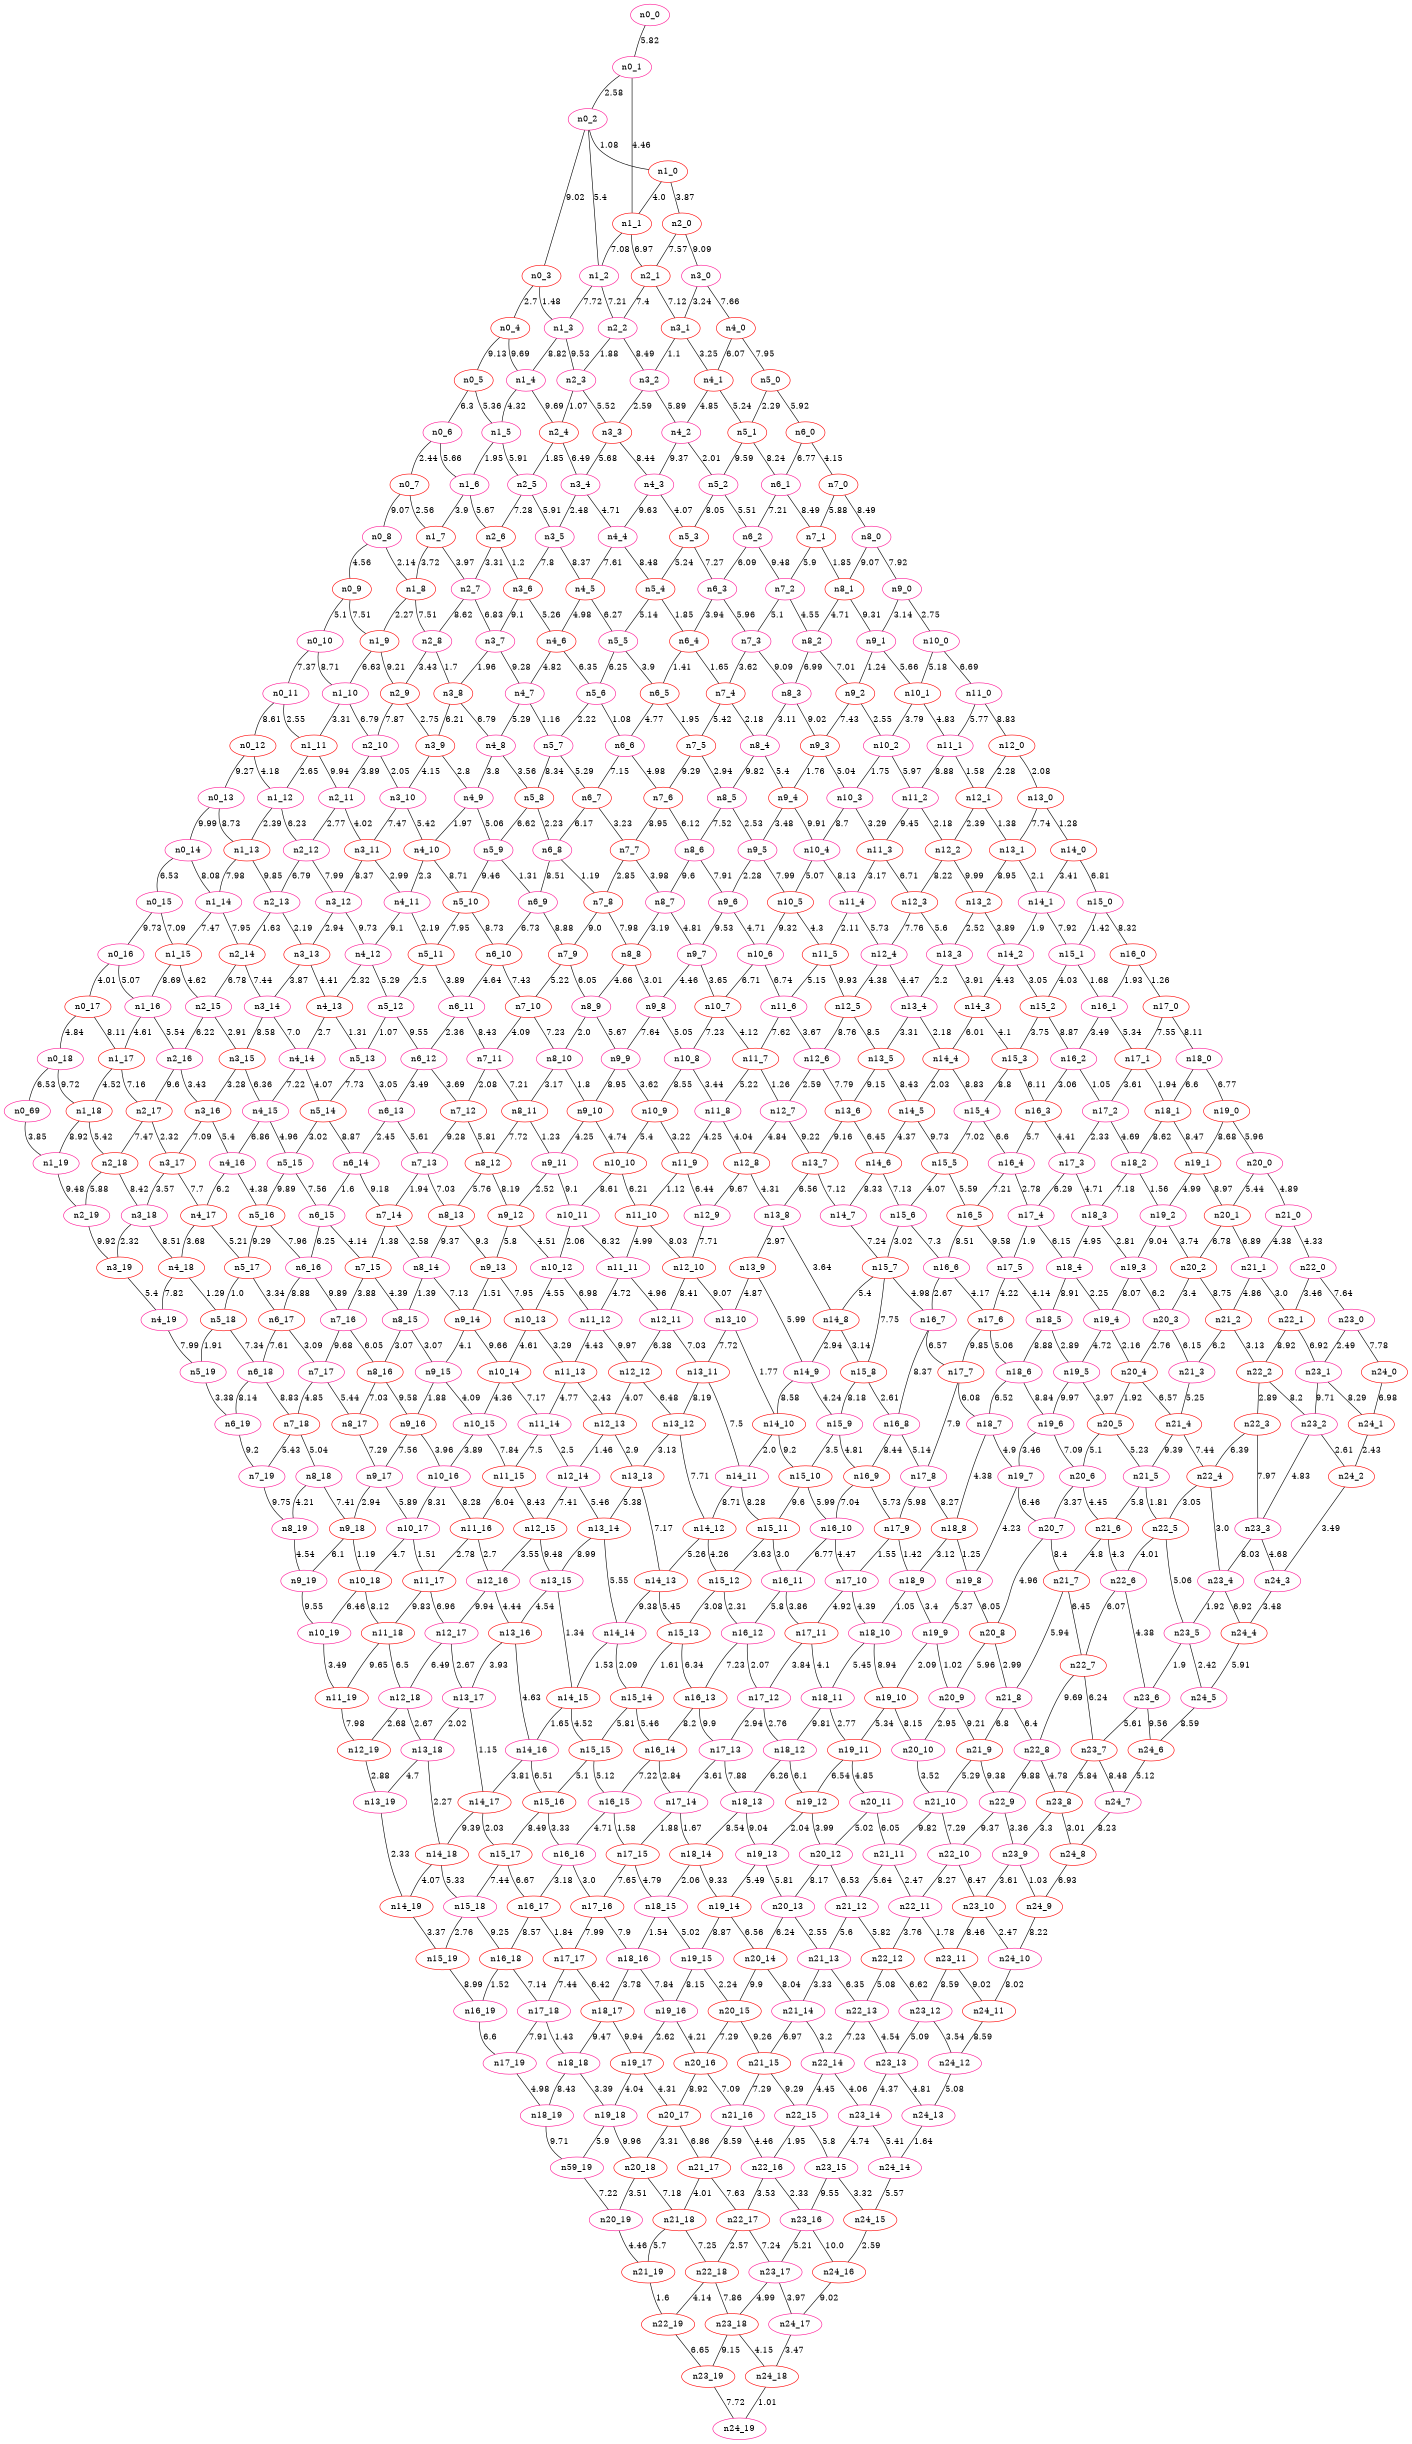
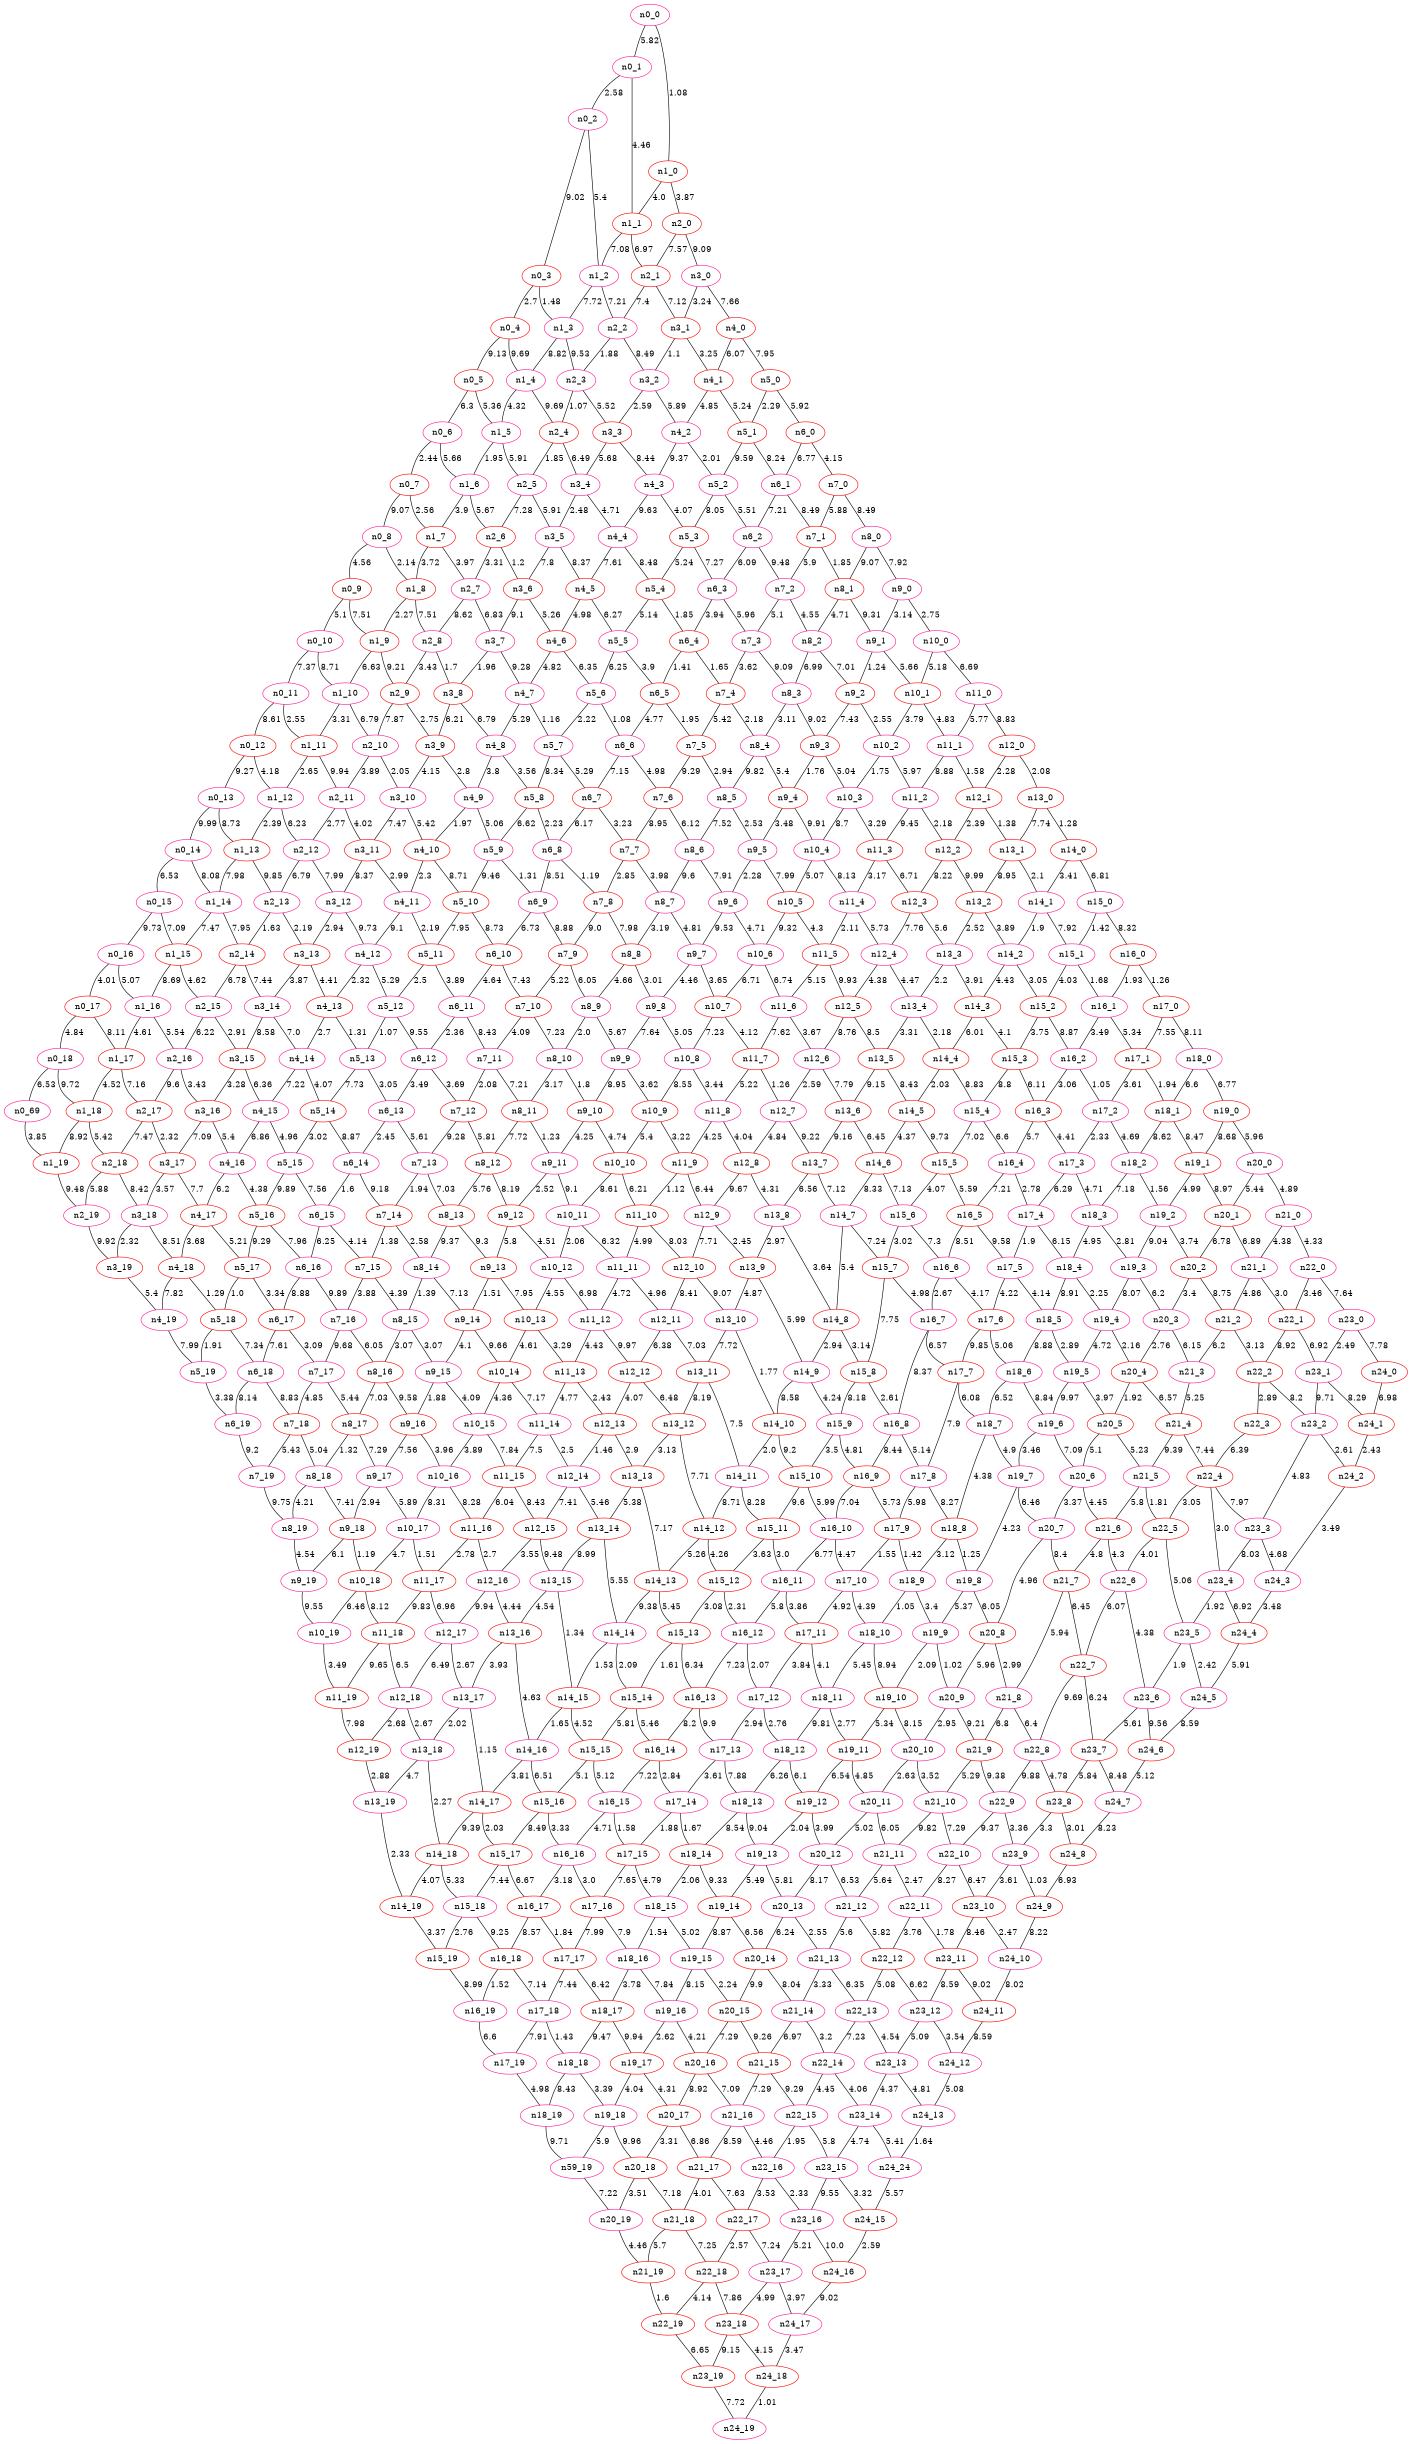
edge "n0_2" -- "n1_0": now "n0_0" -- "n1_0"
node "n1_19": color deeppink -> red
edge "n12_9" -- "n13_9": added, label "2.45"
edge "n15_7" -- "n14_8": now "n14_7" -- "n14_8"
edge "n8_17" -- "n8_18": added, label "1.32"
edge "n22_3" -- "n23_3": now "n22_4" -- "n23_3"
edge "n20_10" -- "n20_11": added, label "2.63"
node "n24_14": label "n24_14" -> "n24_24"
